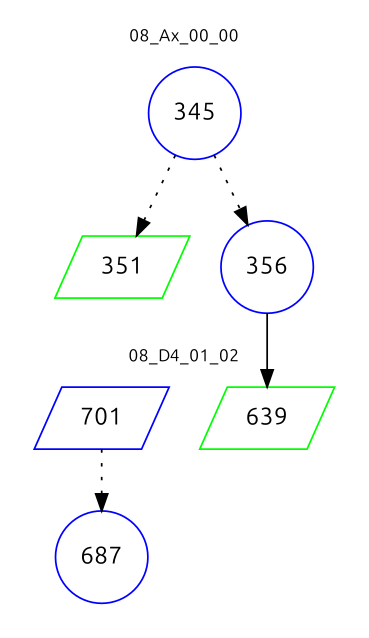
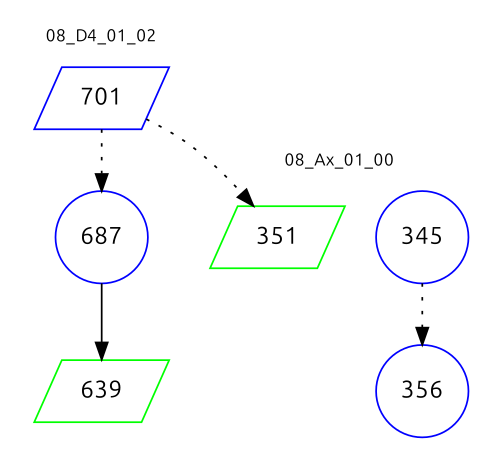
cluster "08_Ax_00_00": label "08_Ax_00_00" -> "08_Ax_01_00"
edge "345" -> "351": now "701" -> "351"
edge "356" -> "639": now "687" -> "639"
